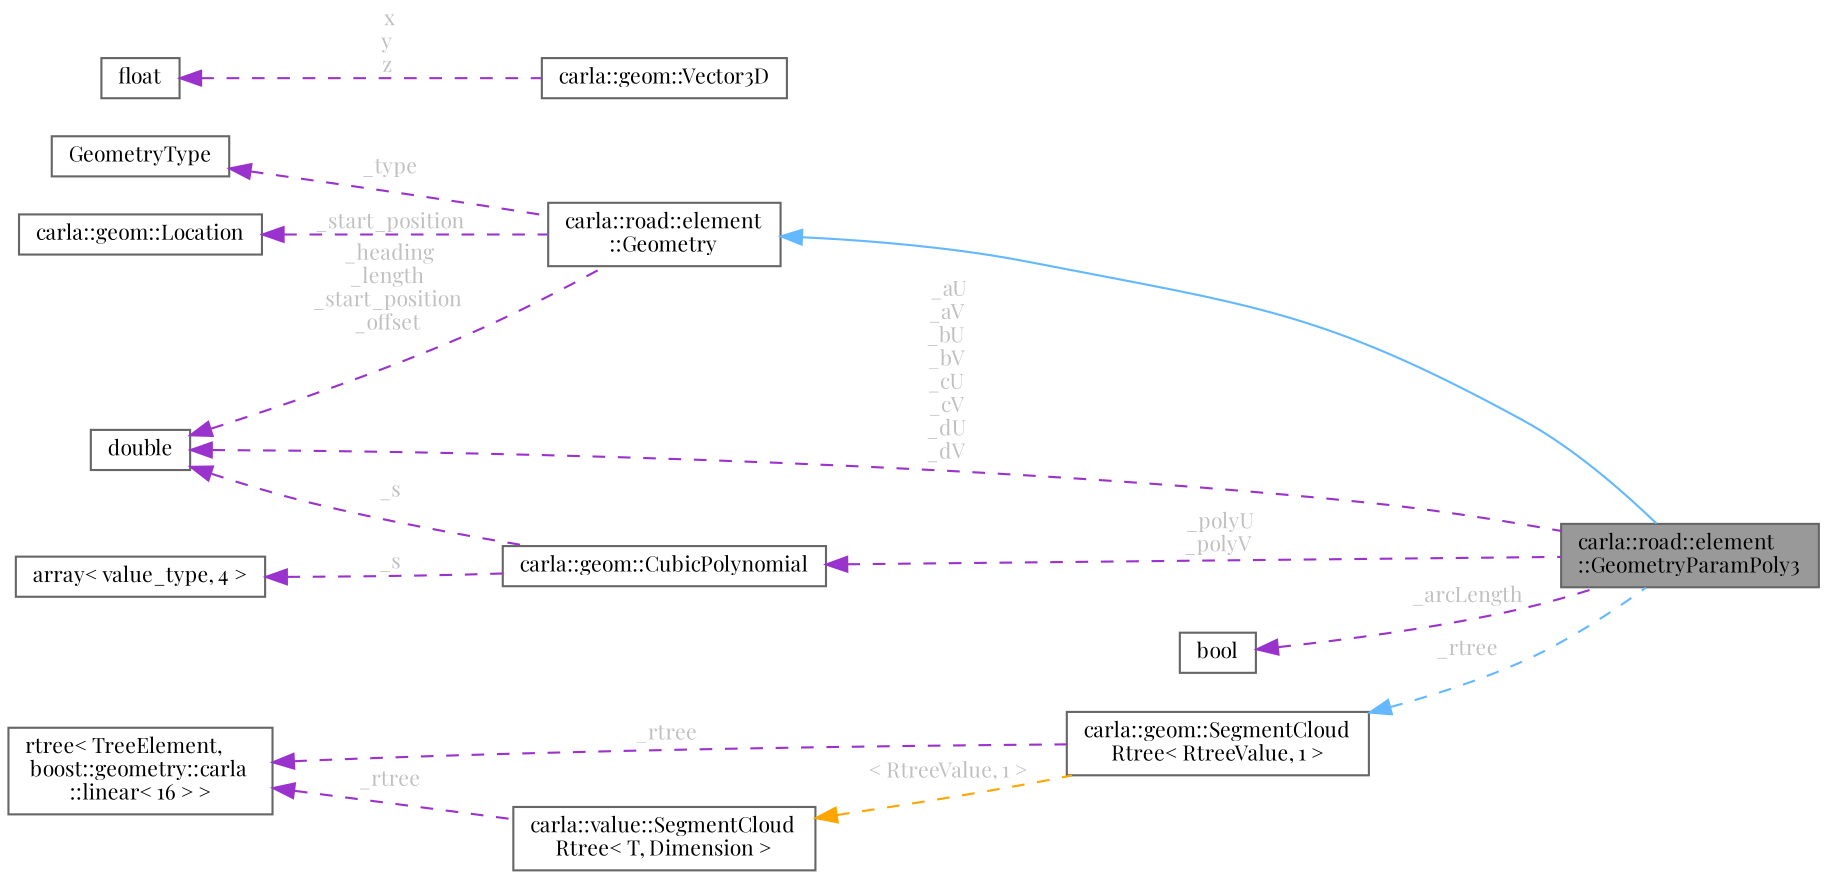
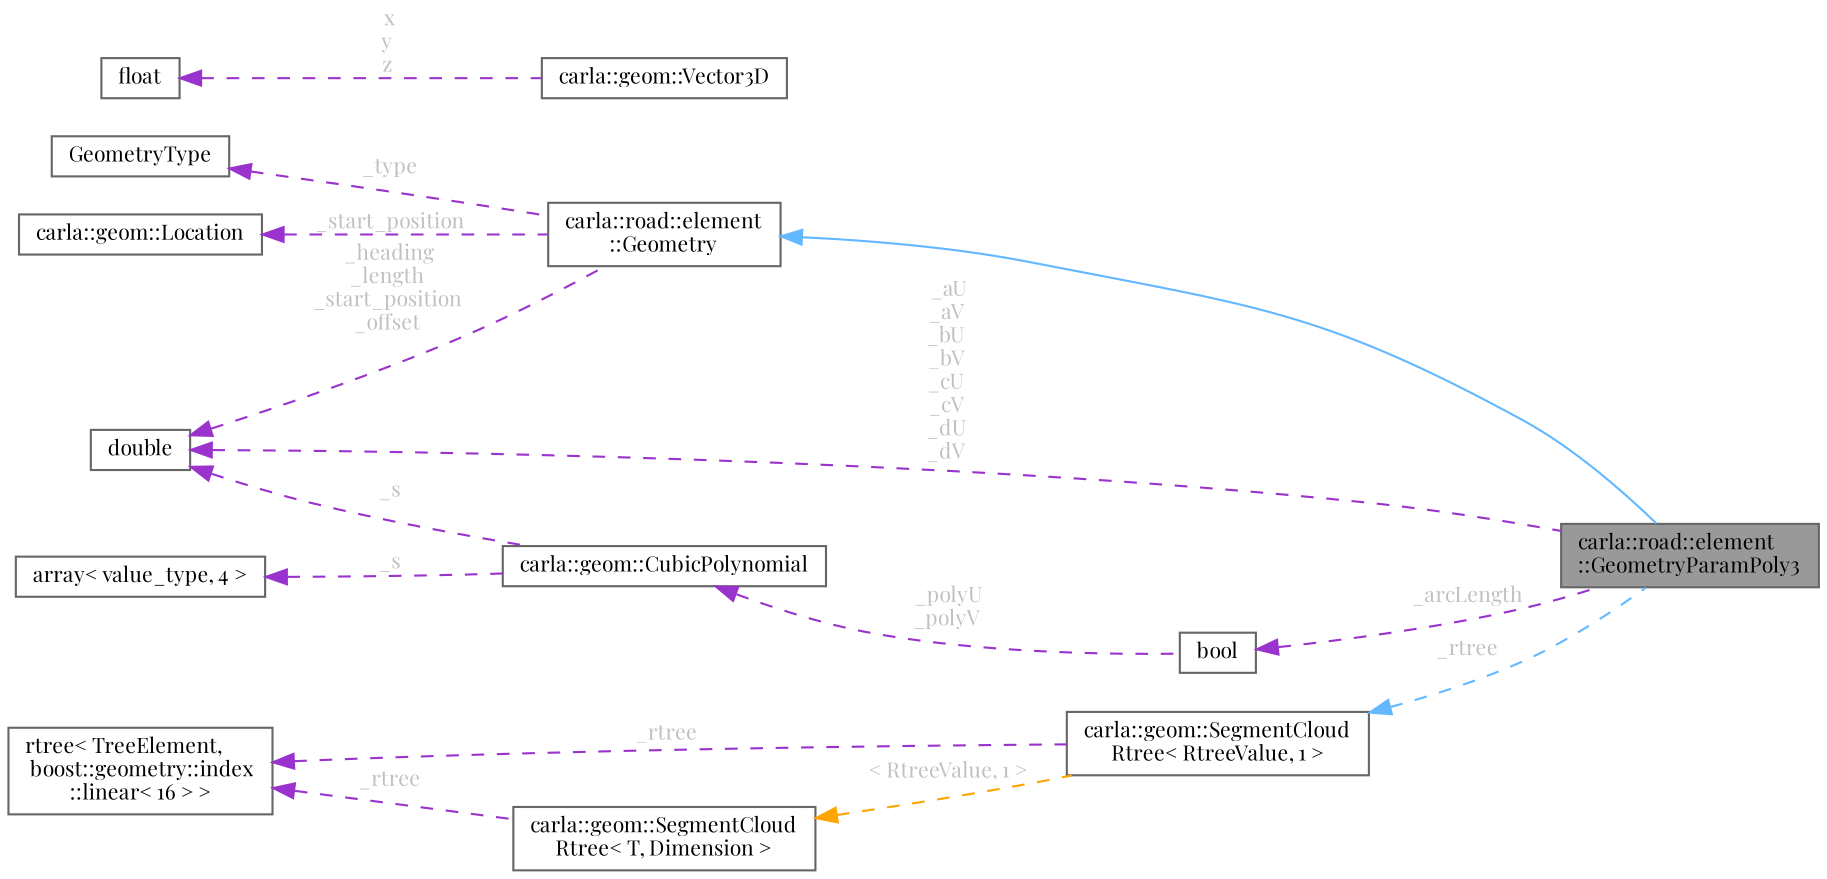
edge "carla::road::element ::GeometryParamPoly3" -> "carla::geom::CubicPolynomial": now "bool" -> "carla::geom::CubicPolynomial"
node "rtree< TreeElement, boost::geometry::carla ::linear< 16 > >": label "rtree< TreeElement, boost::geometry::carla ::linear< 16 > >" -> "rtree< TreeElement, boost::geometry::index ::linear< 16 > >"
node "carla::value::SegmentCloud Rtree< T, Dimension >": label "carla::value::SegmentCloud Rtree< T, Dimension >" -> "carla::geom::SegmentCloud Rtree< T, Dimension >"
